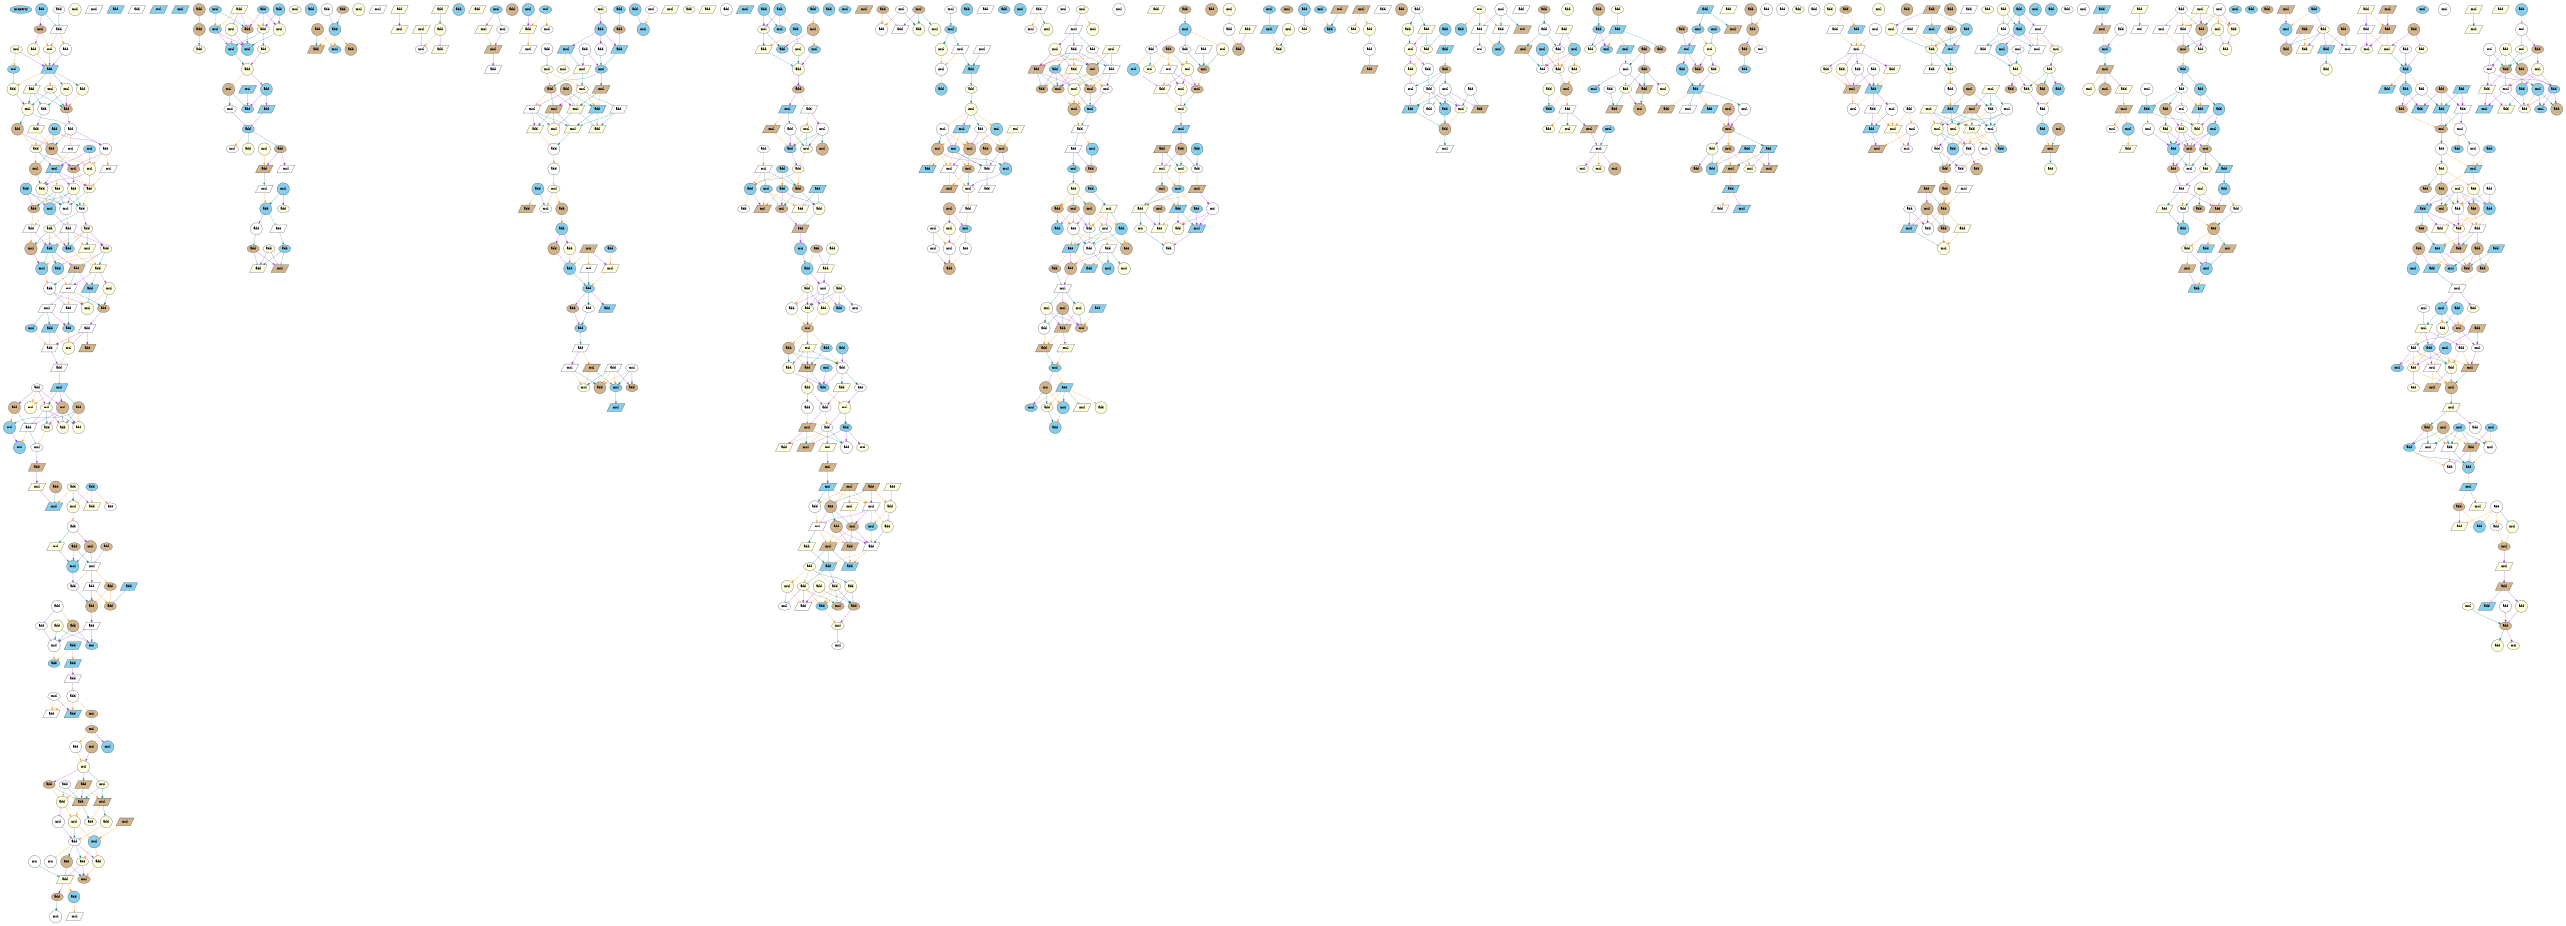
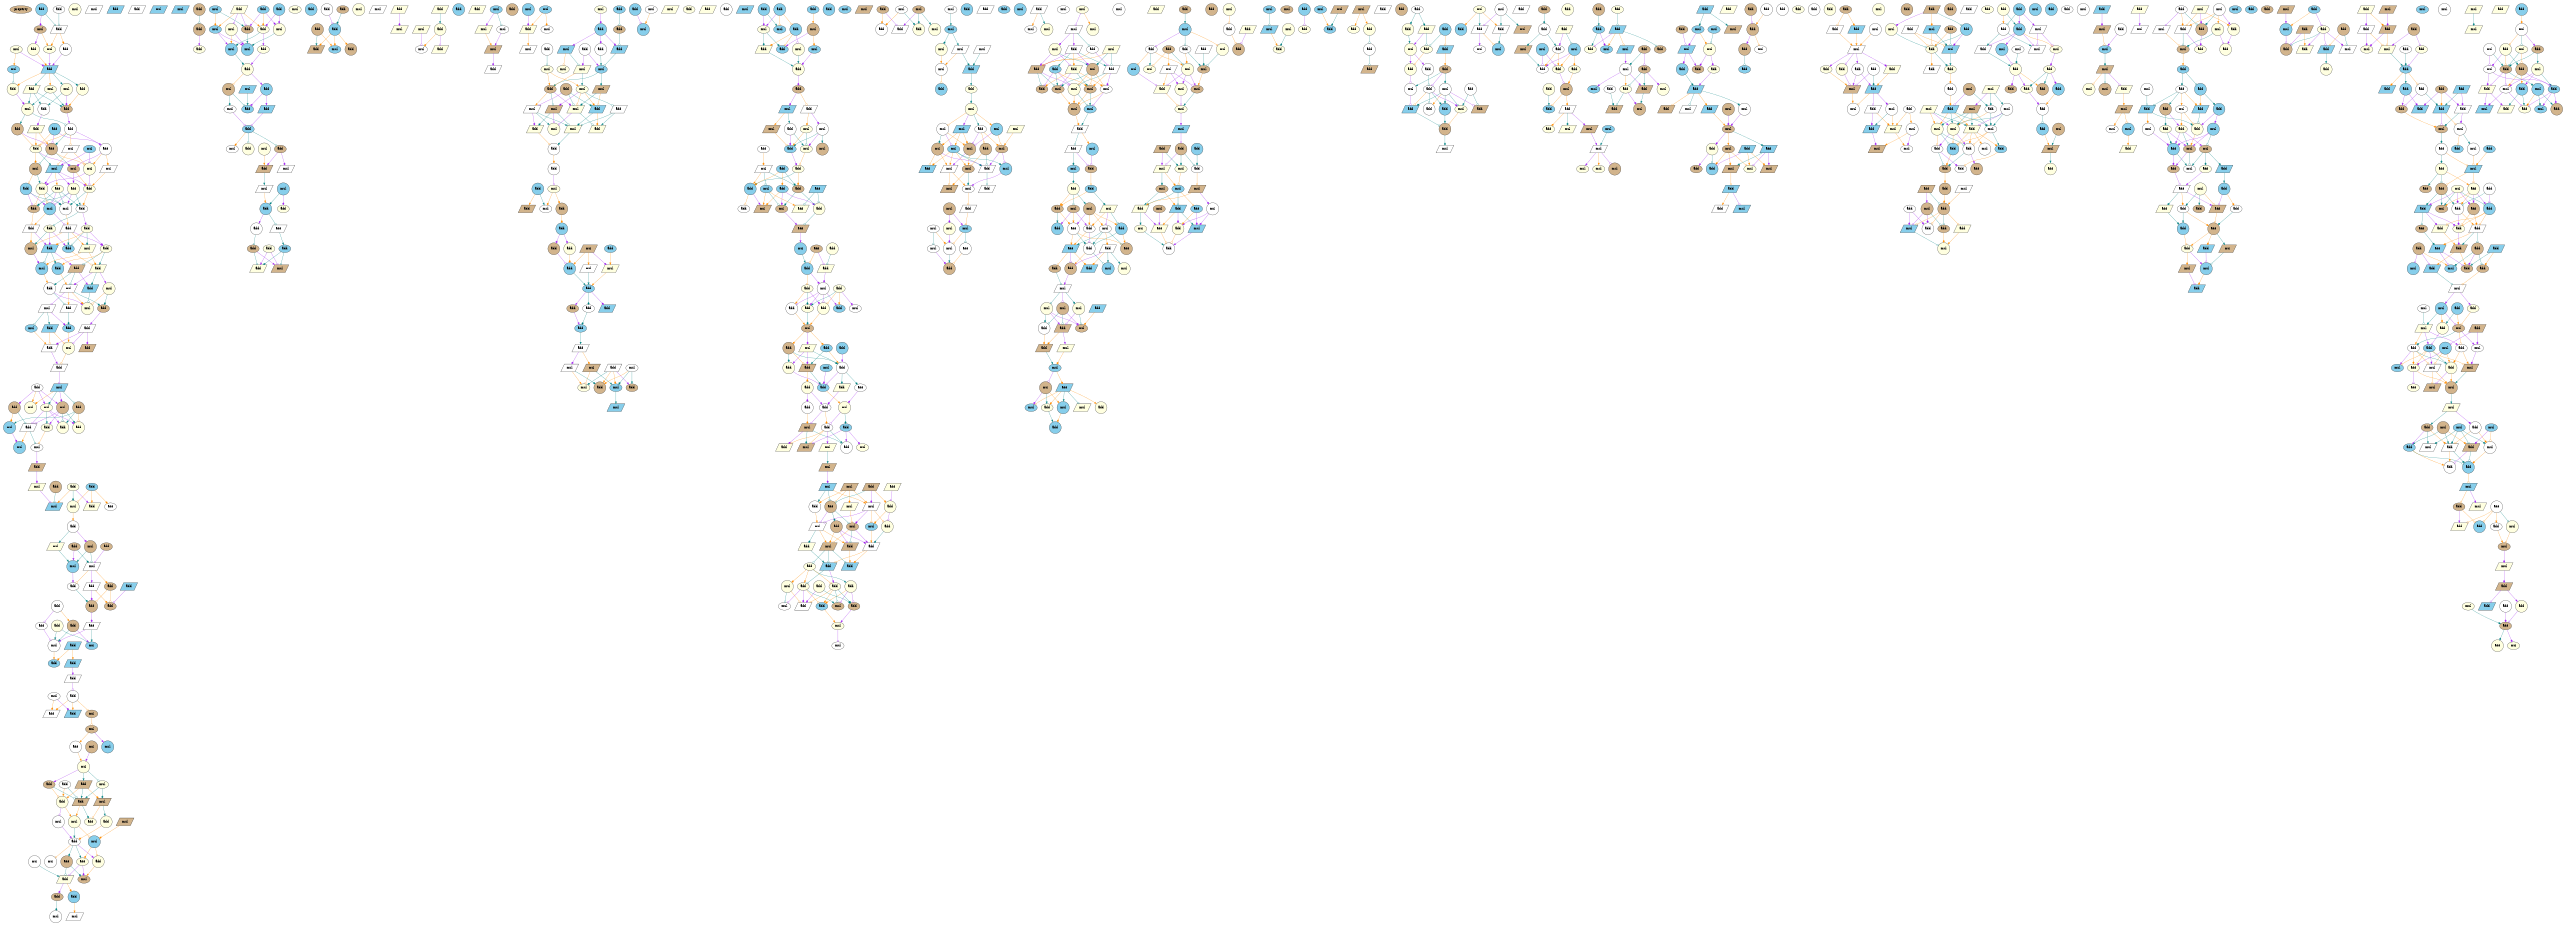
node "property": fillcolor skyblue -> tan
